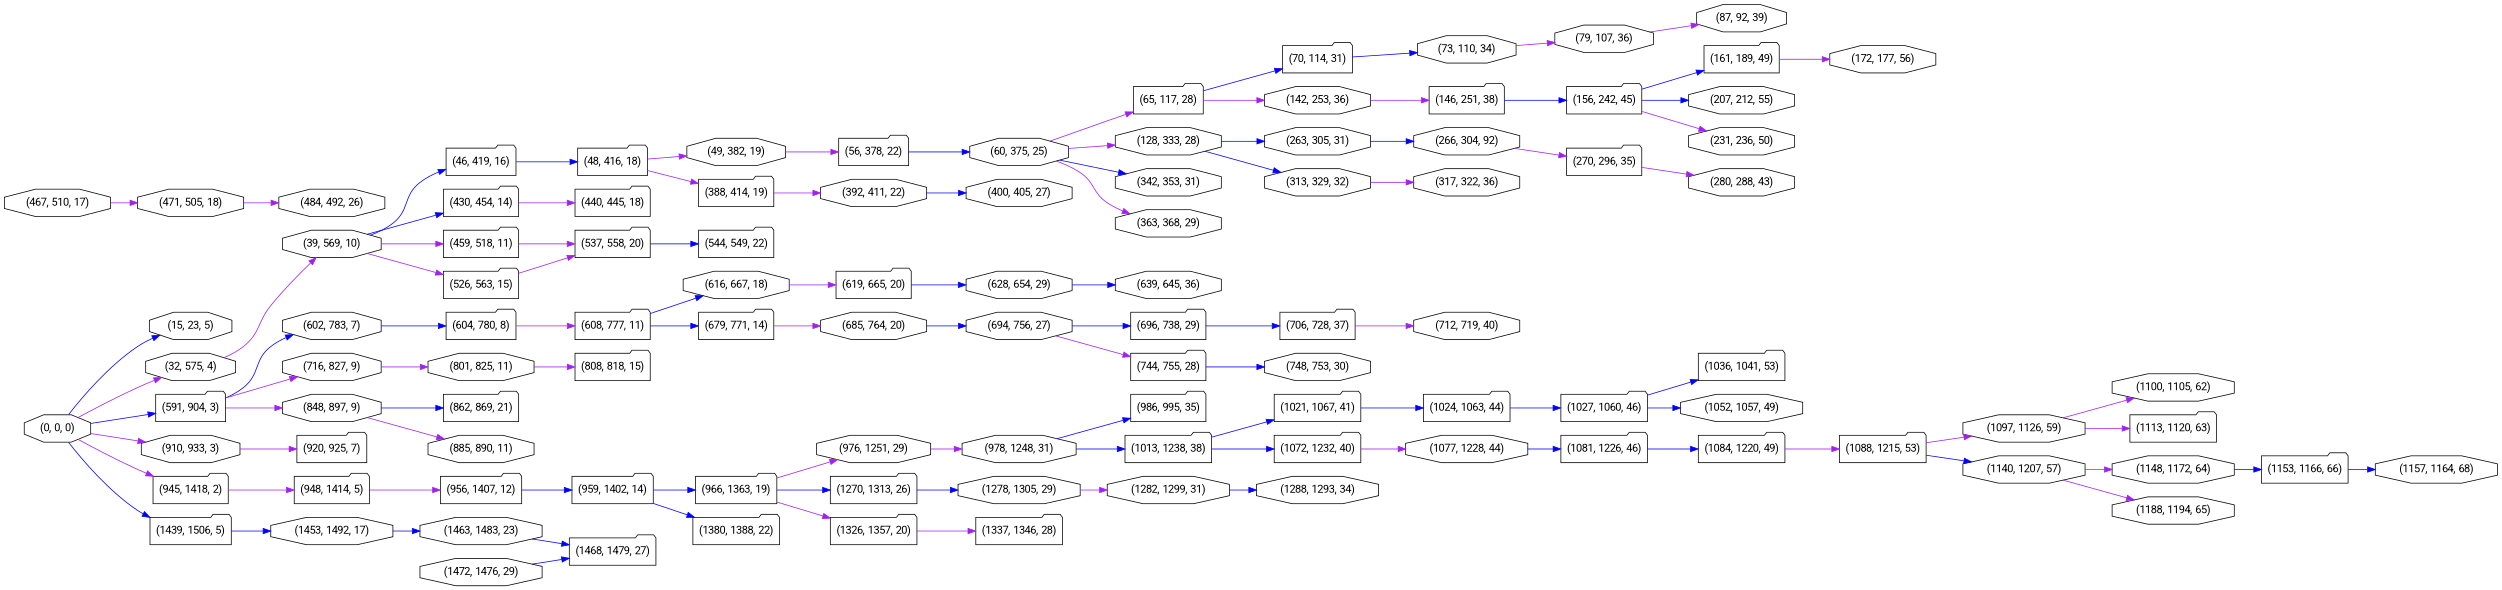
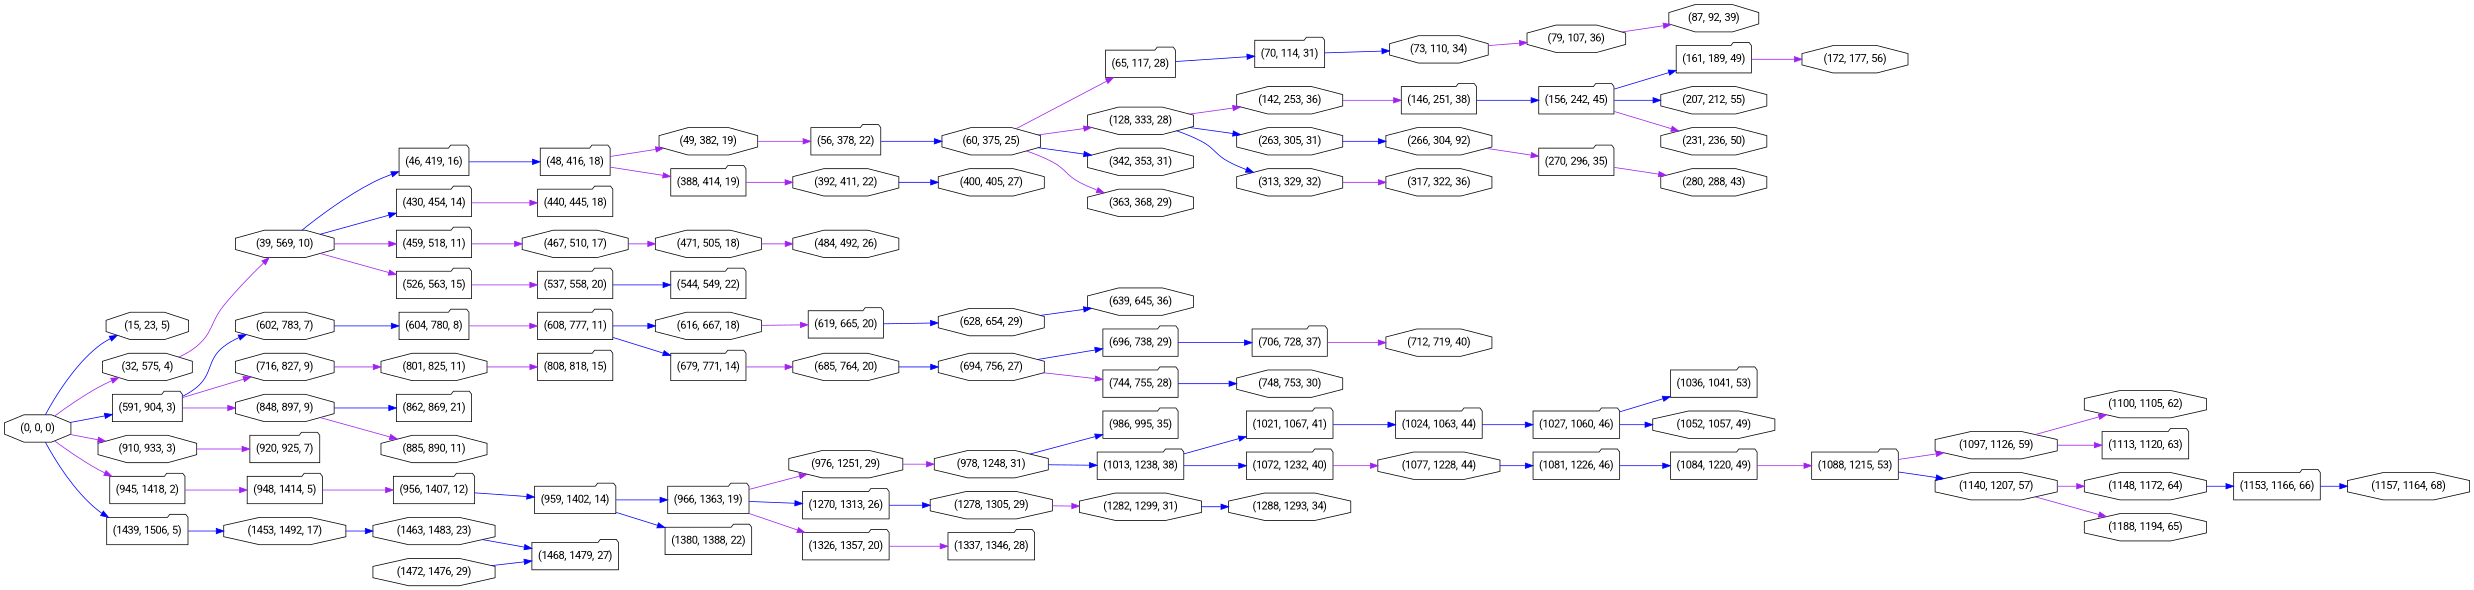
edge "(65, 117, 28)" -> "(142, 253, 36)": now "(128, 333, 28)" -> "(142, 253, 36)"
edge "(459, 518, 11)" -> "(537, 558, 20)": now "(459, 518, 11)" -> "(467, 510, 17)"
